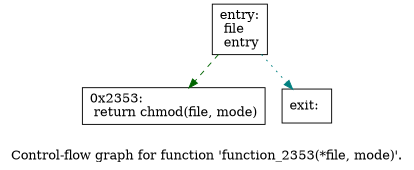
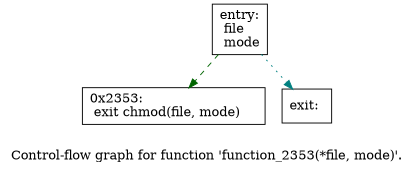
node "entry:": text "entry" -> "mode"
node "0x2353:": text "return chmod(file, mode)" -> "exit chmod(file, mode)"
